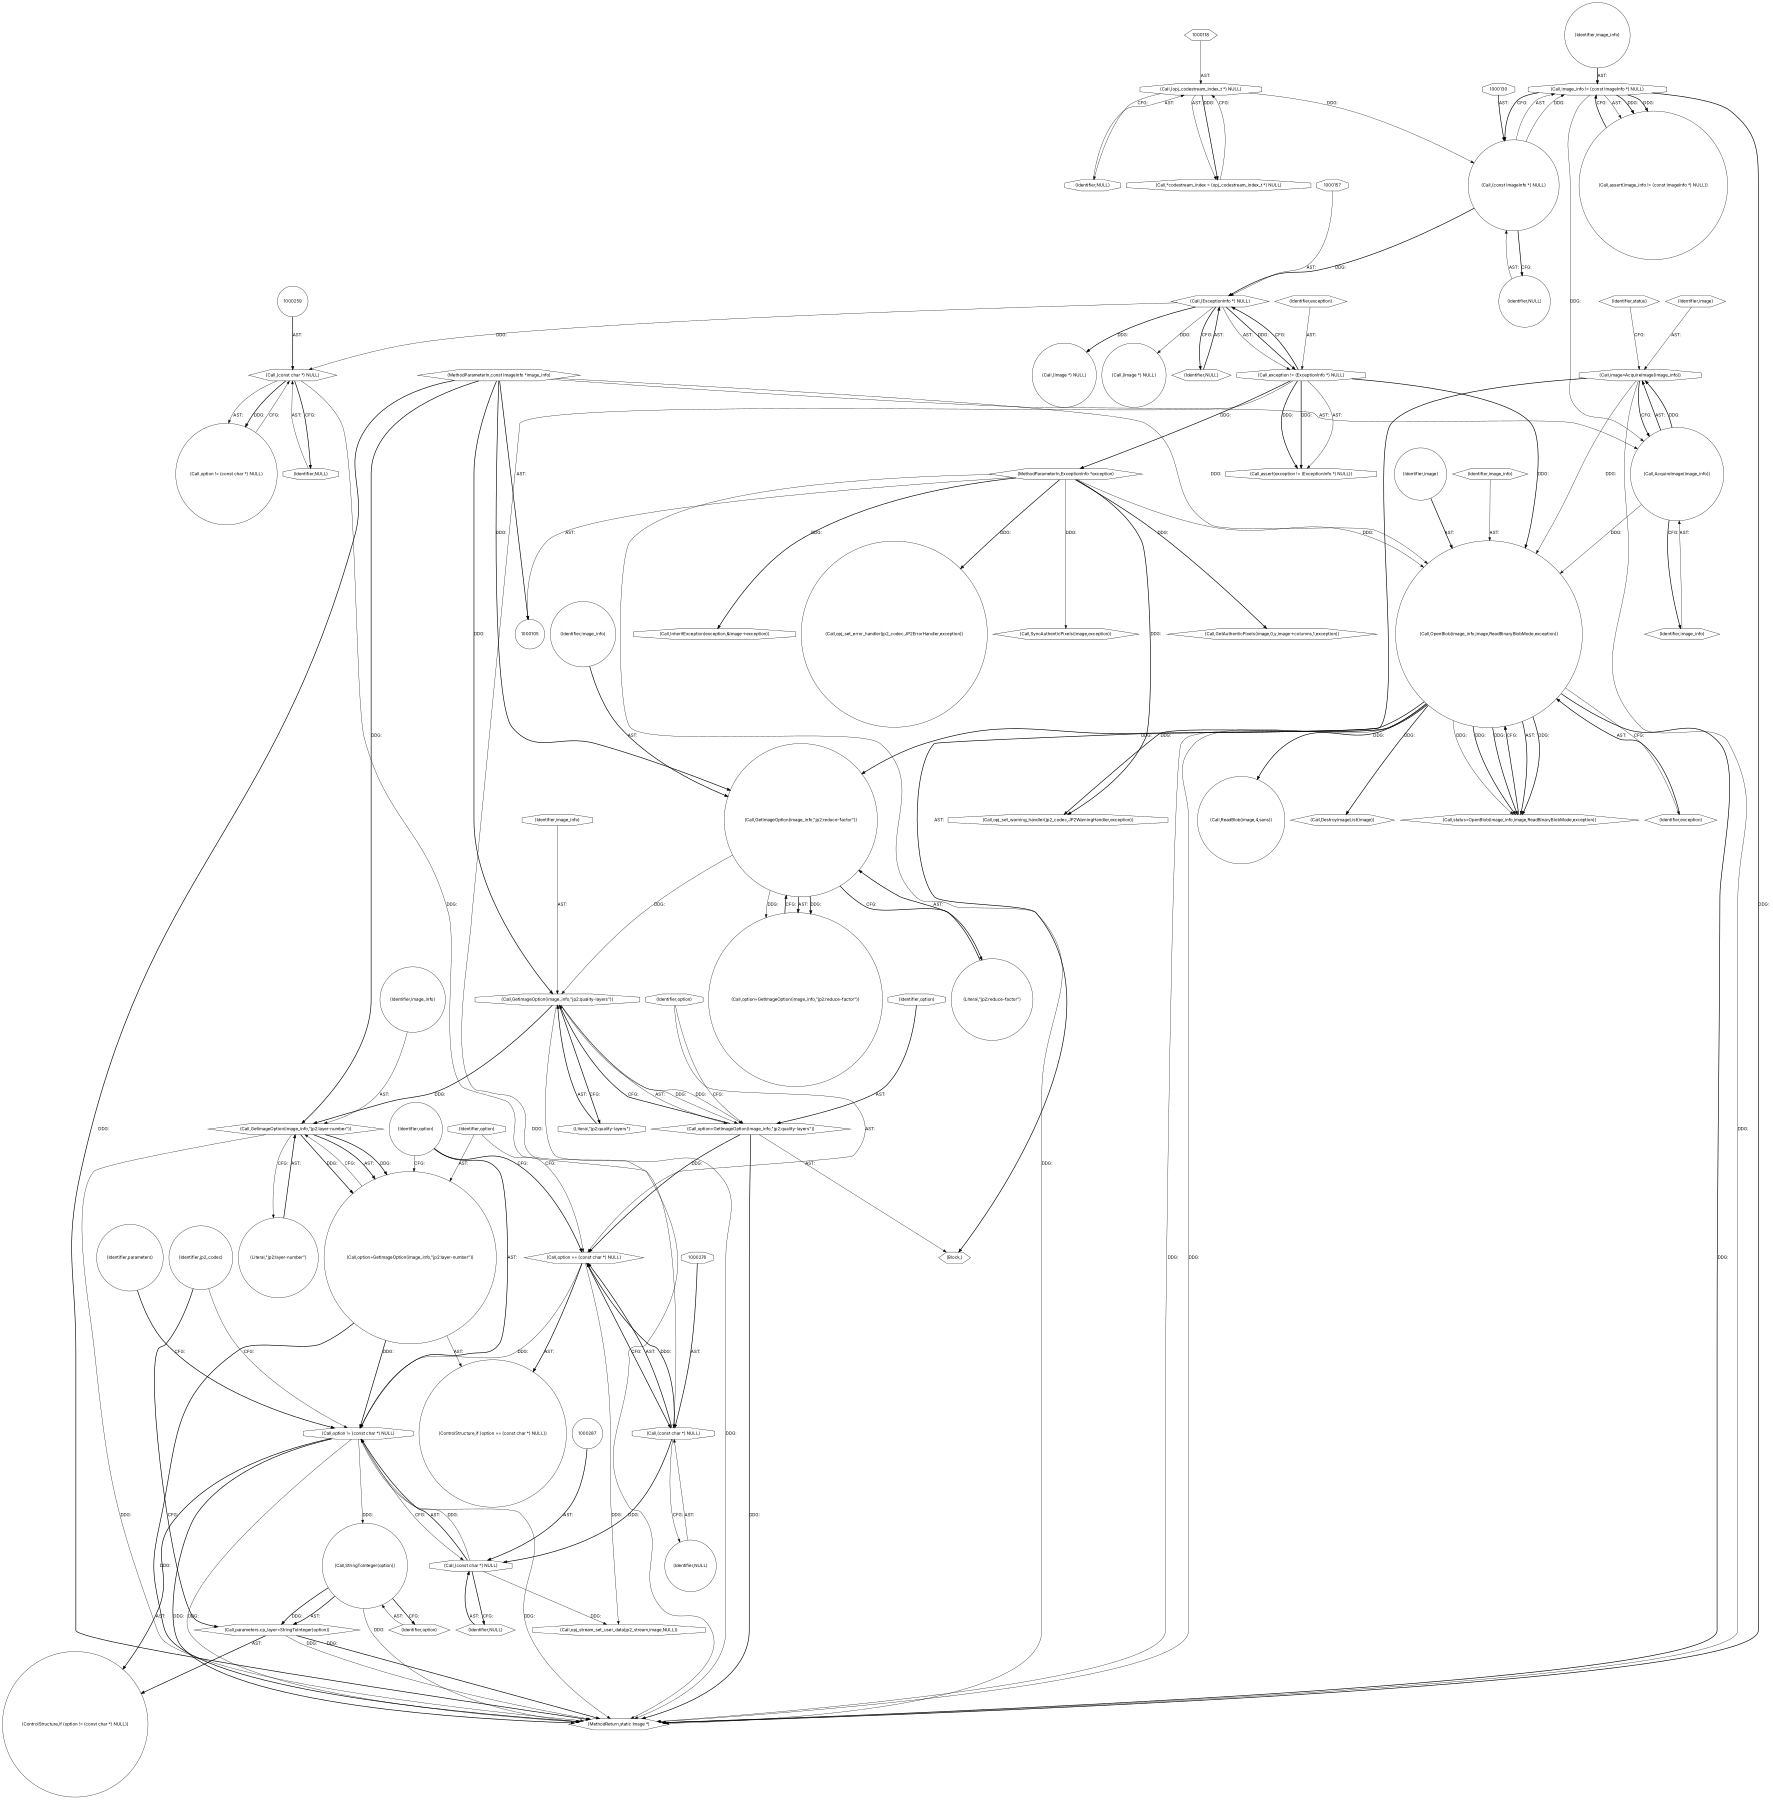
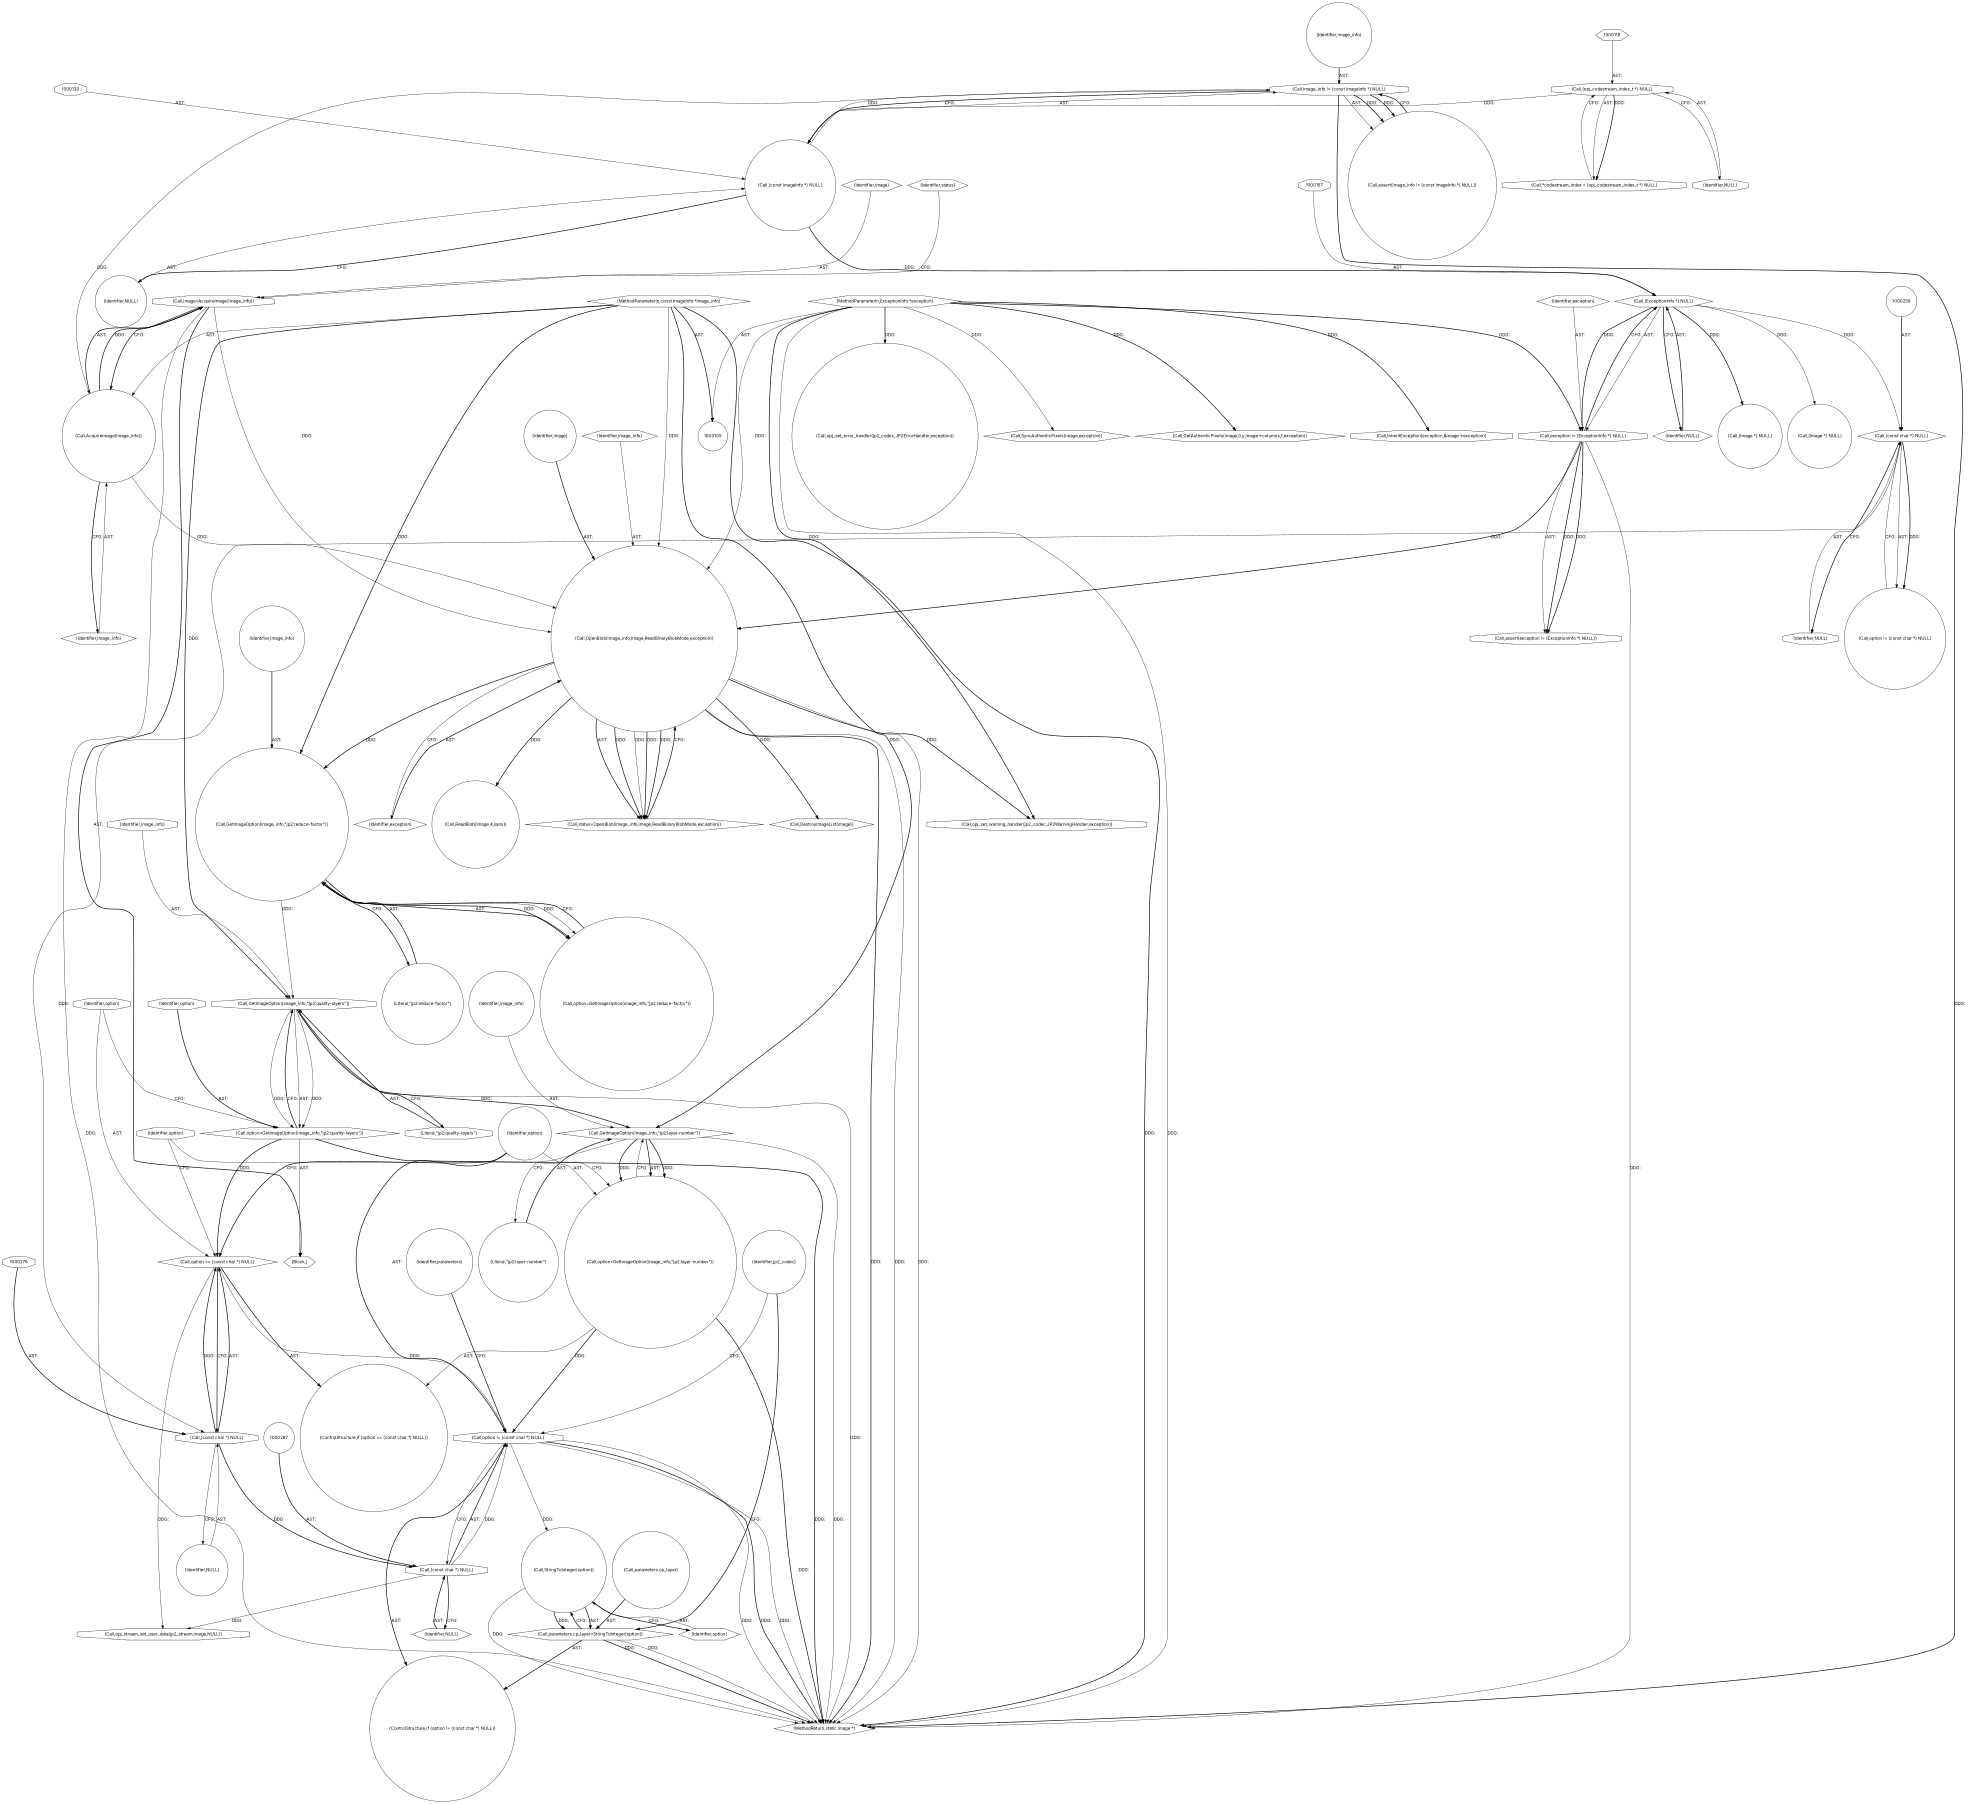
edge "1000130" -> "(Call,(const ImageInfo *) NULL)": style bold -> solid
edge "(Call,exception != (ExceptionInfo *) NULL)" -> "(MethodParameterIn,ExceptionInfo *exception)": reversed
node "(Call,parameters.cp_layer)": added
edge "(Call,parameters.cp_layer=StringToInteger(option))" -> "(Call,StringToInteger(option))": added, label "CFG:"
